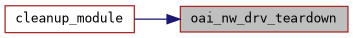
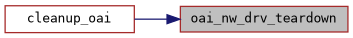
node "cleanup_module": label "cleanup_module" -> "cleanup_oai"
